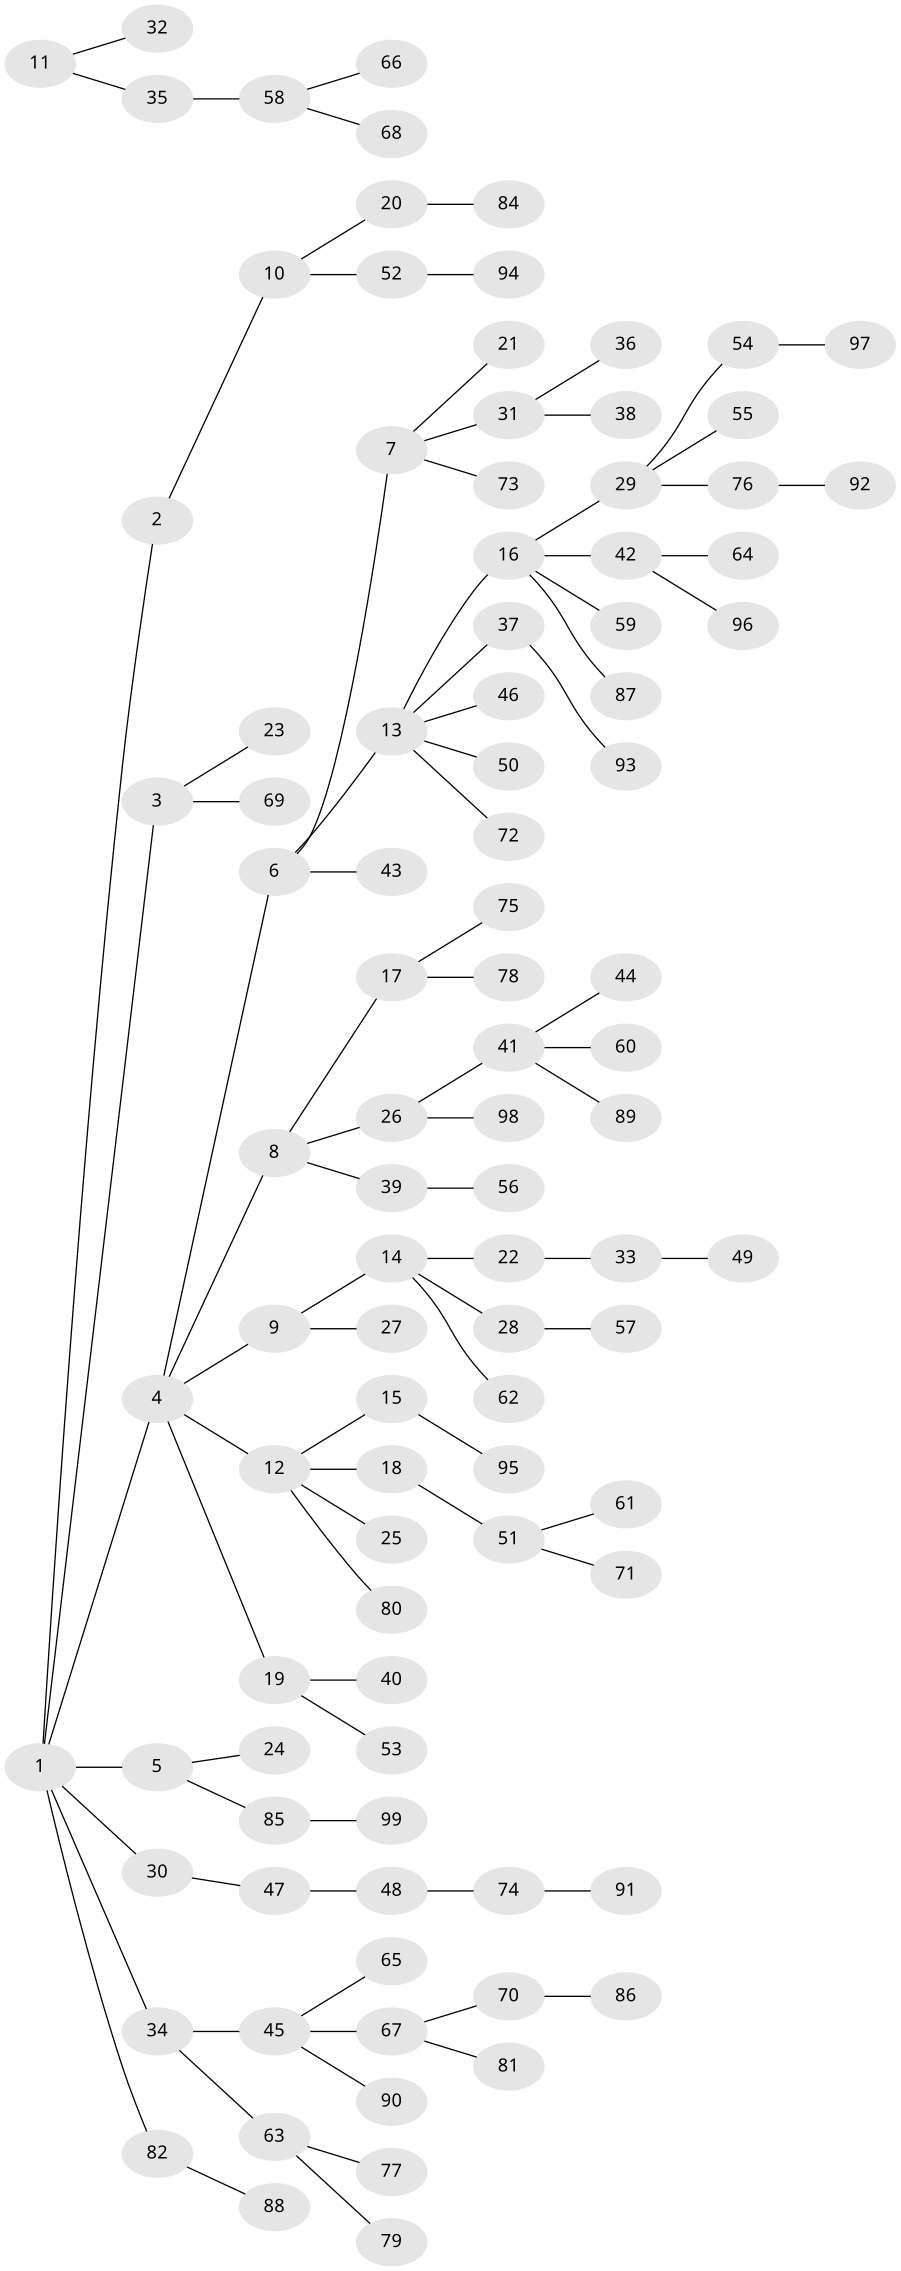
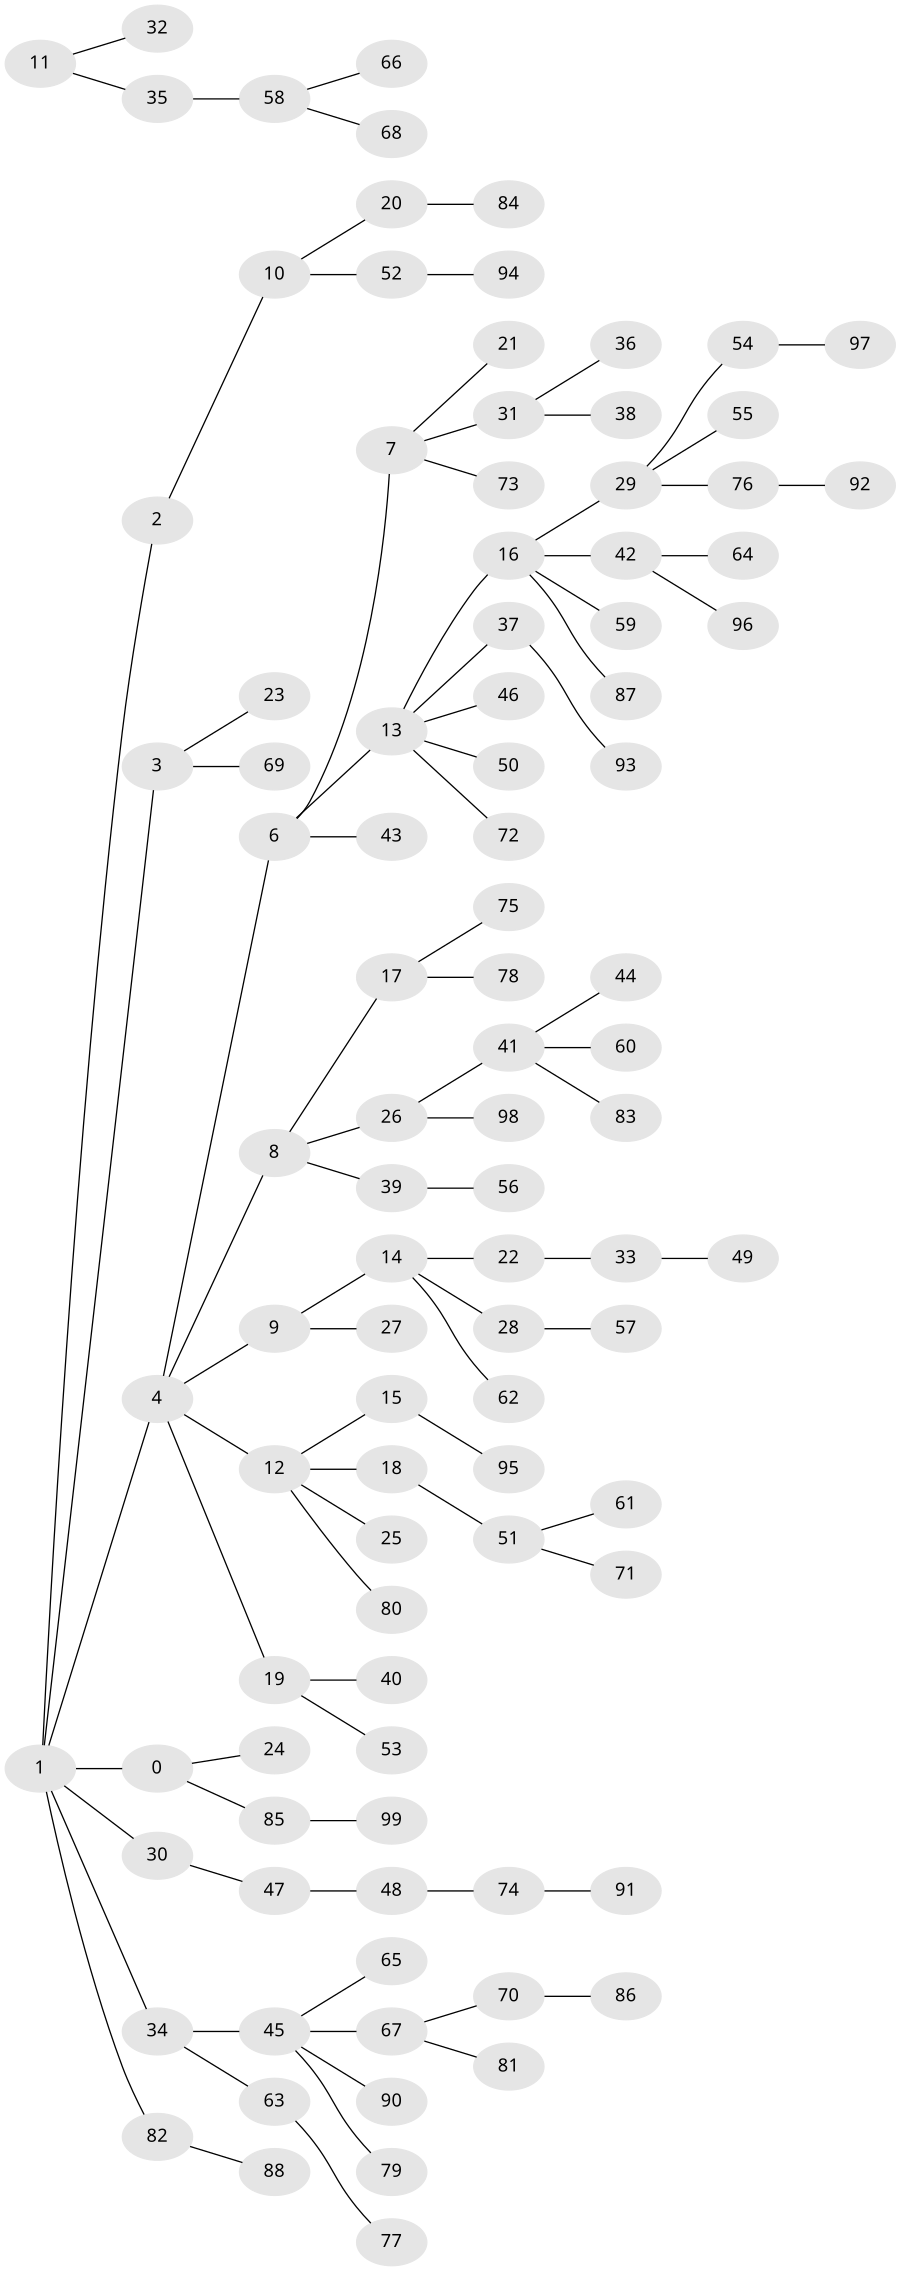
node "89": label "89" -> "83"
node "5": label "5" -> "0"
edge "63" -- "79": now "45" -- "79"
